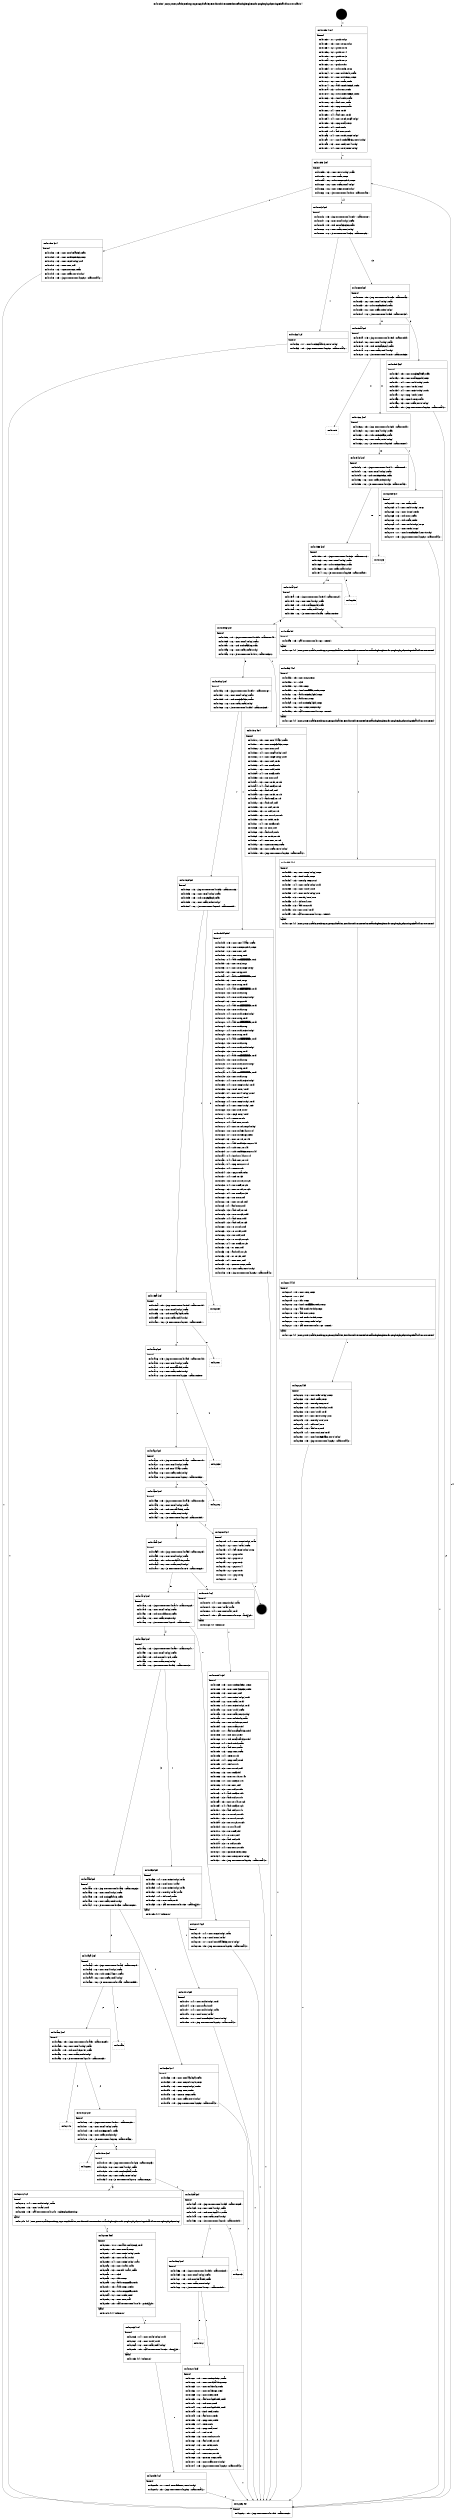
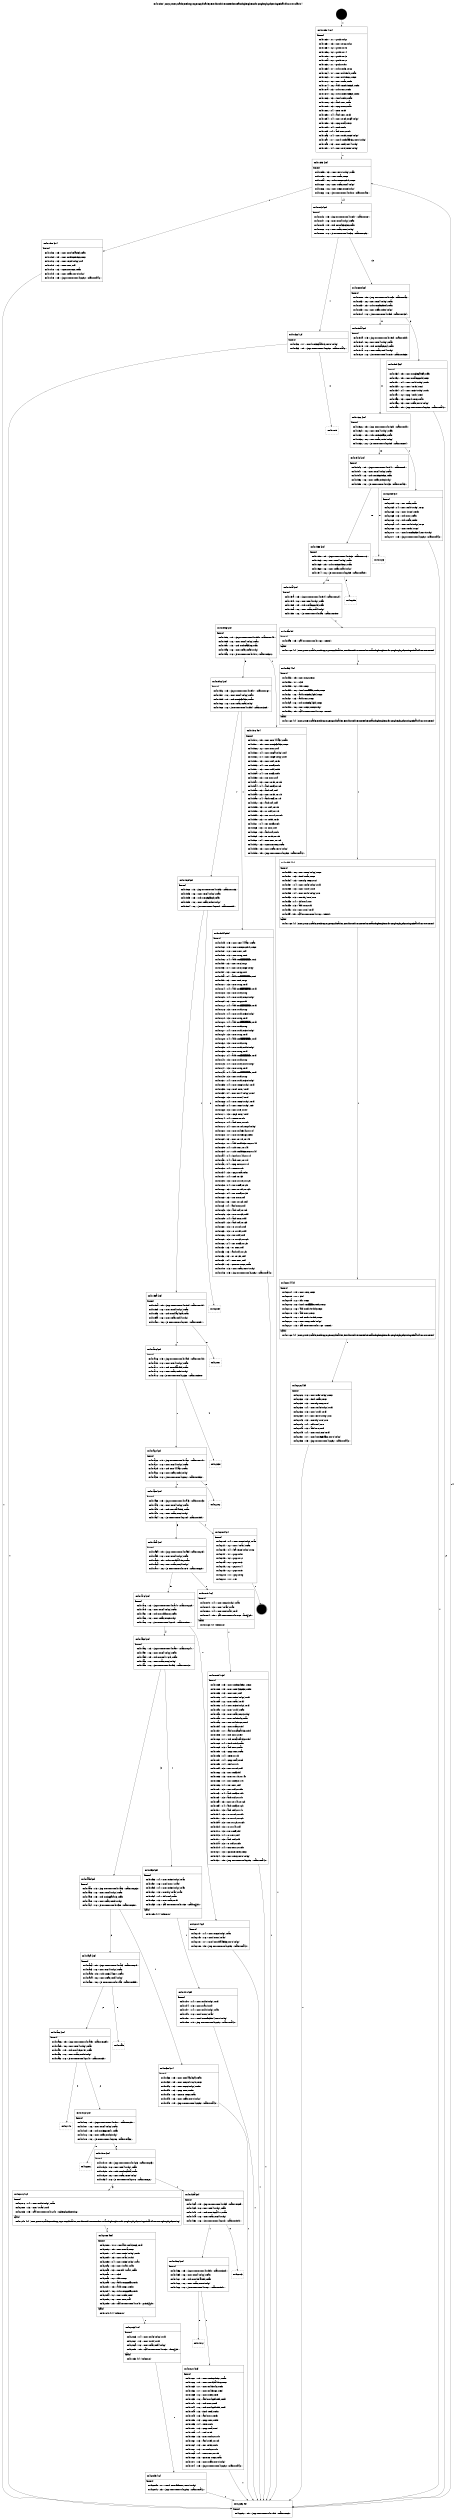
edge "0x40190a [28]" -> "0x401e15": now "0x401f2c [12]" -> "0x401e15"
edge "0x40197a [28]" -> "0x401996 [28]": removed, label "9"
